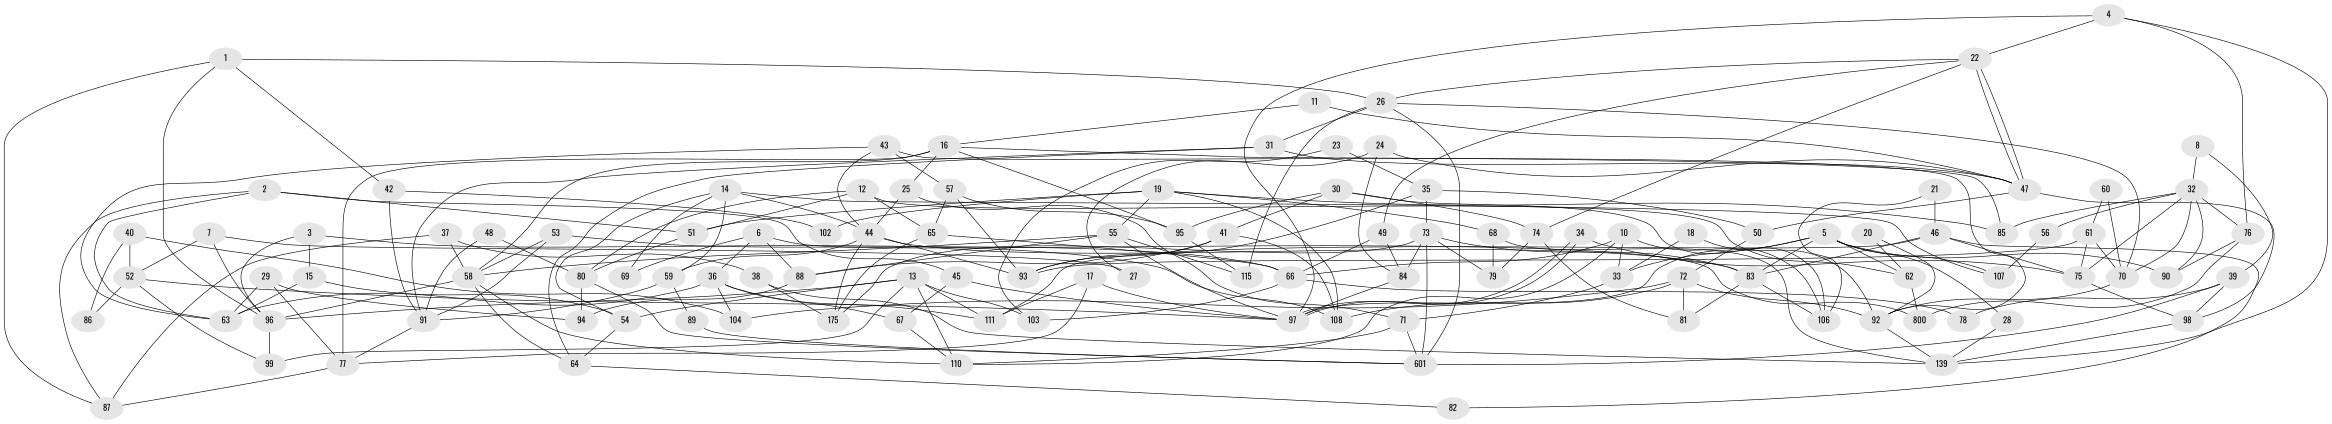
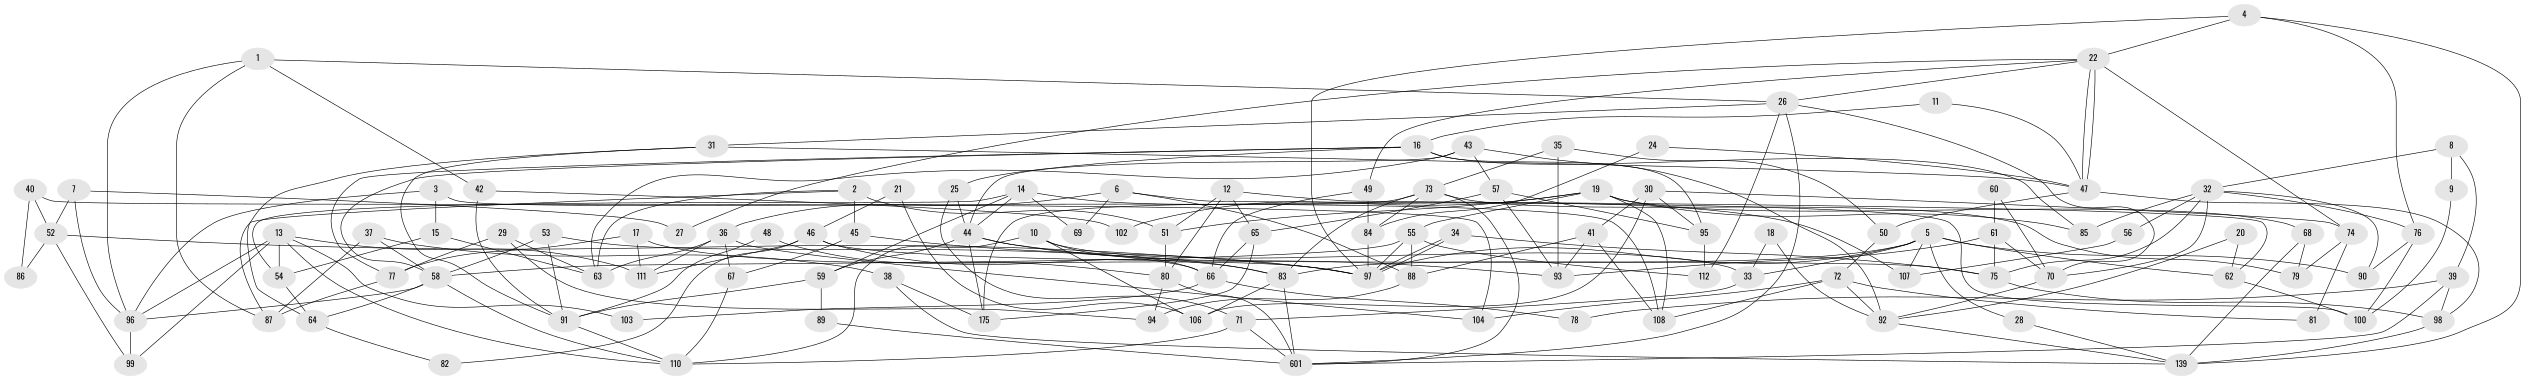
node "23": removed
edge "24" -- "27": now "22" -- "27"
node "9": added
node "115": label "115" -> "112"
edge "83" -- "81": now "83" -- "601"
node "800": label "800" -> "100"
edge "91" -- "77": now "91" -- "110"
